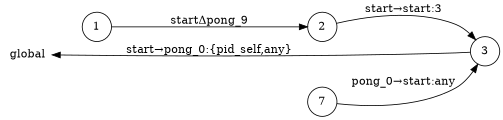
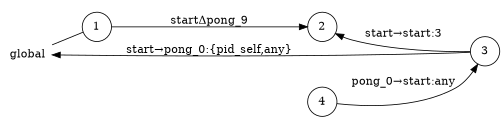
edge "2" -> "3": reversed
edge "1" -- "global": added
node "7": label "7" -> "4"
